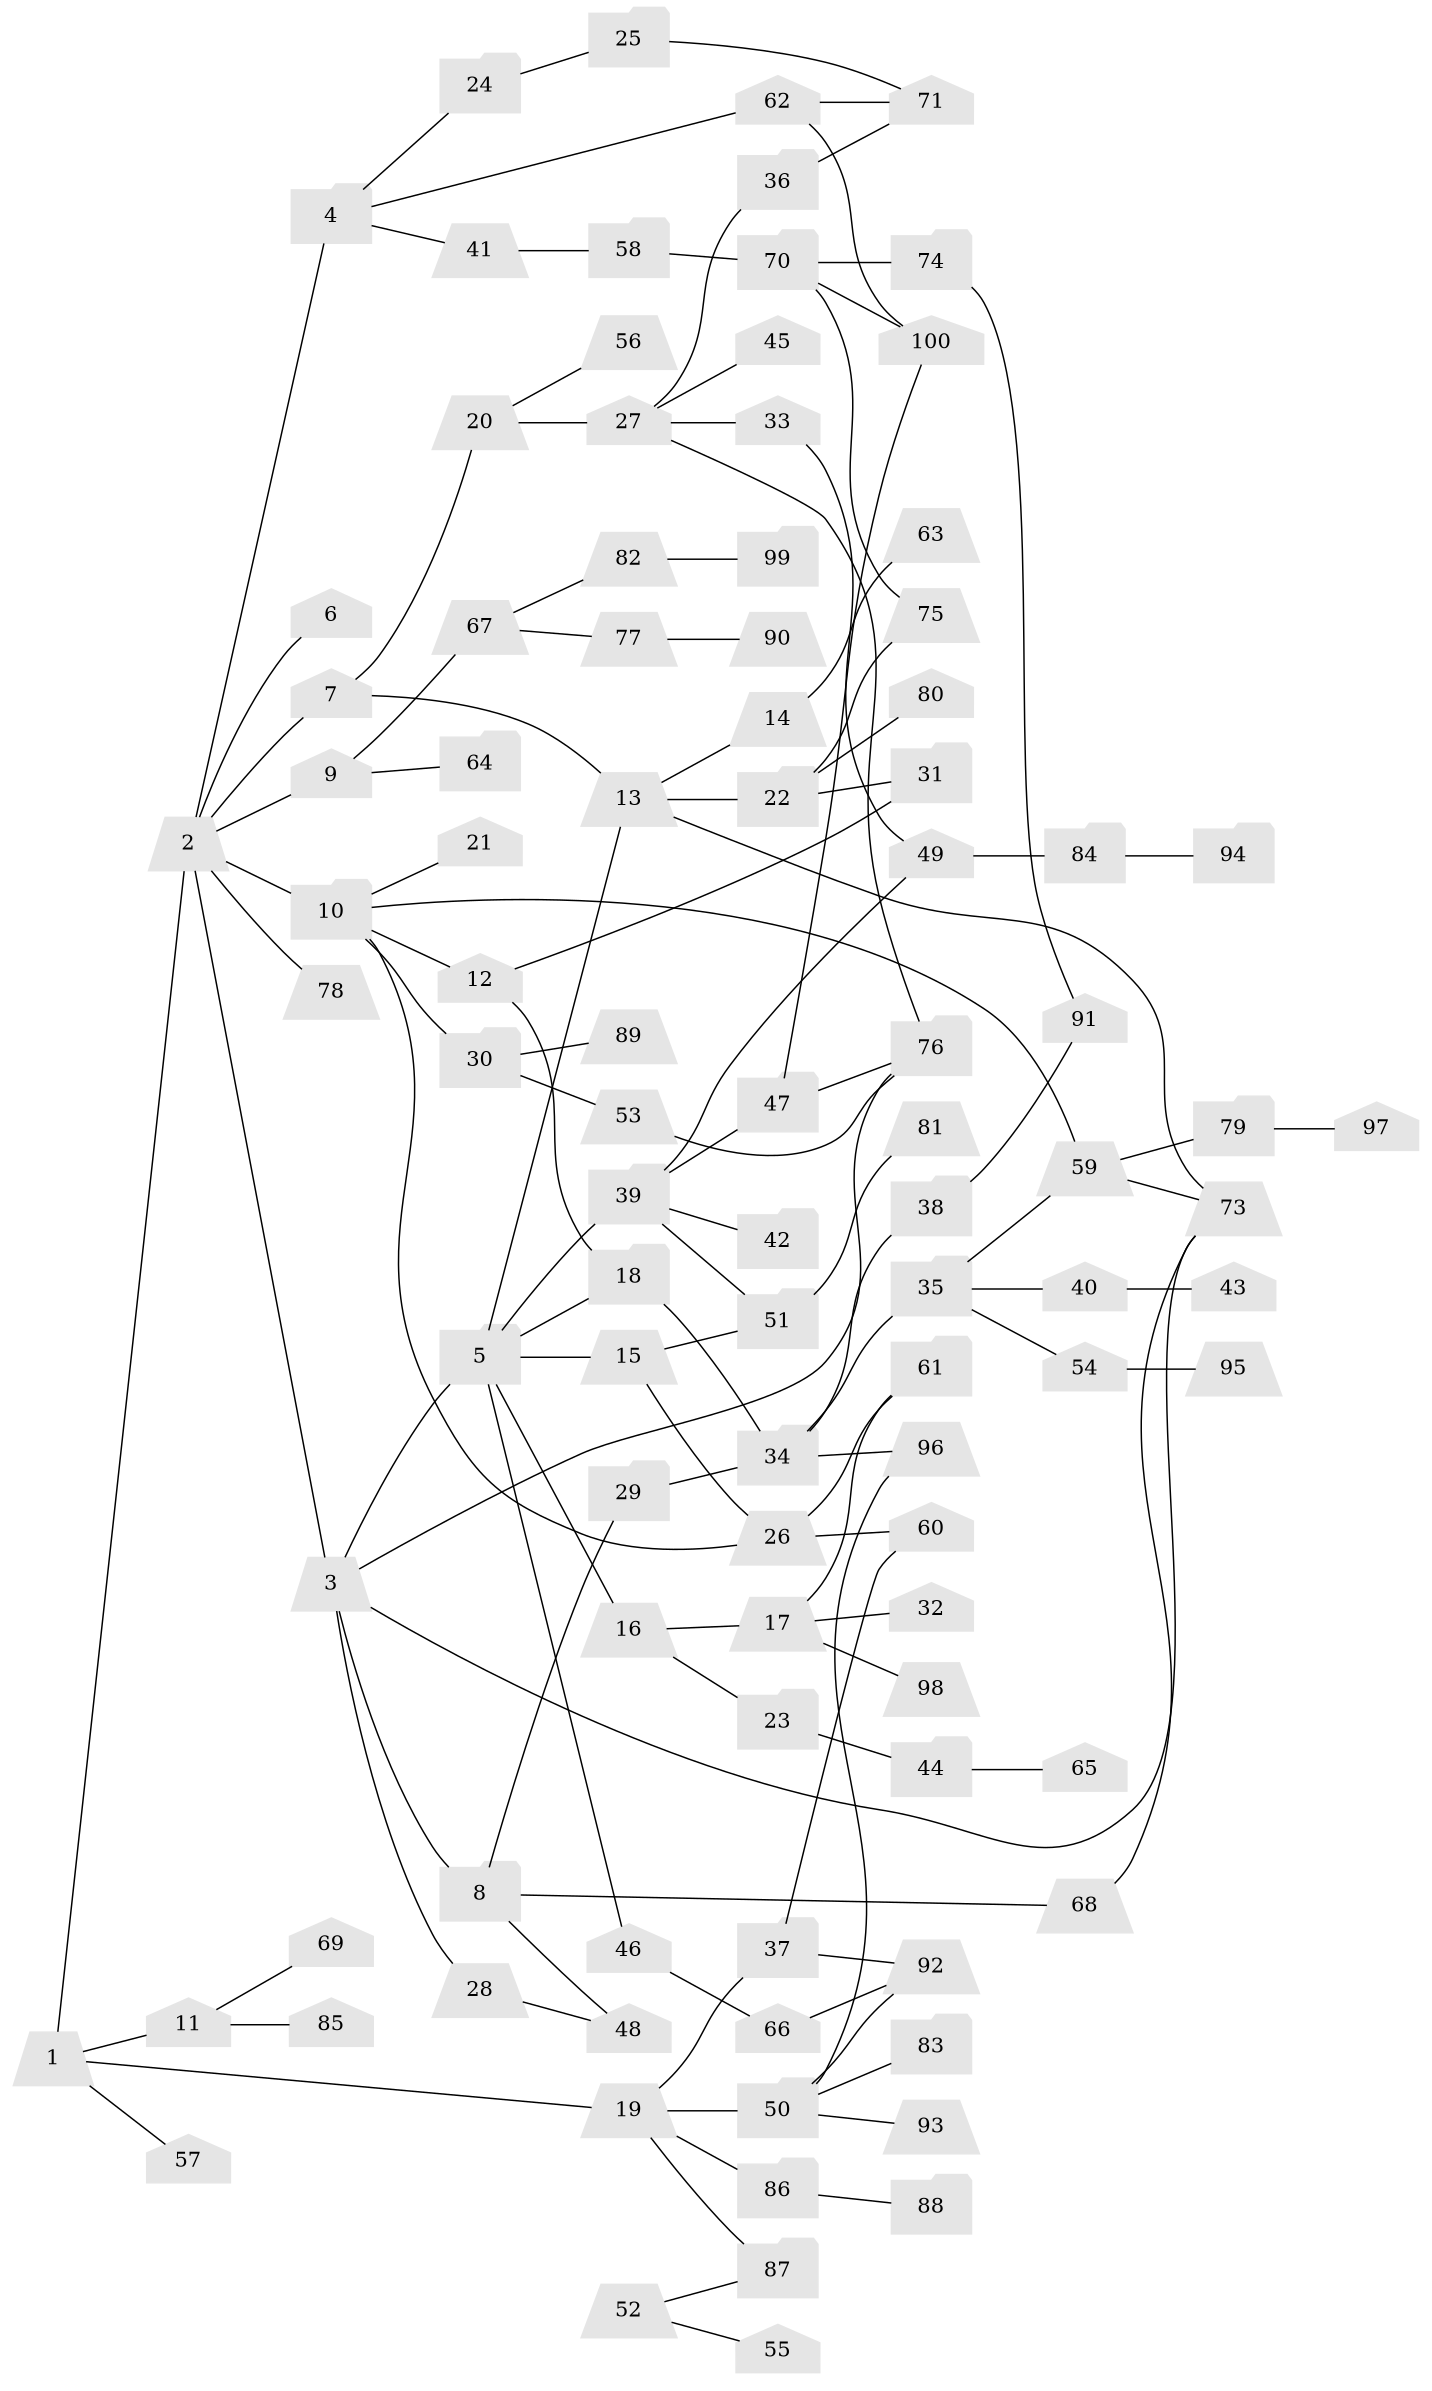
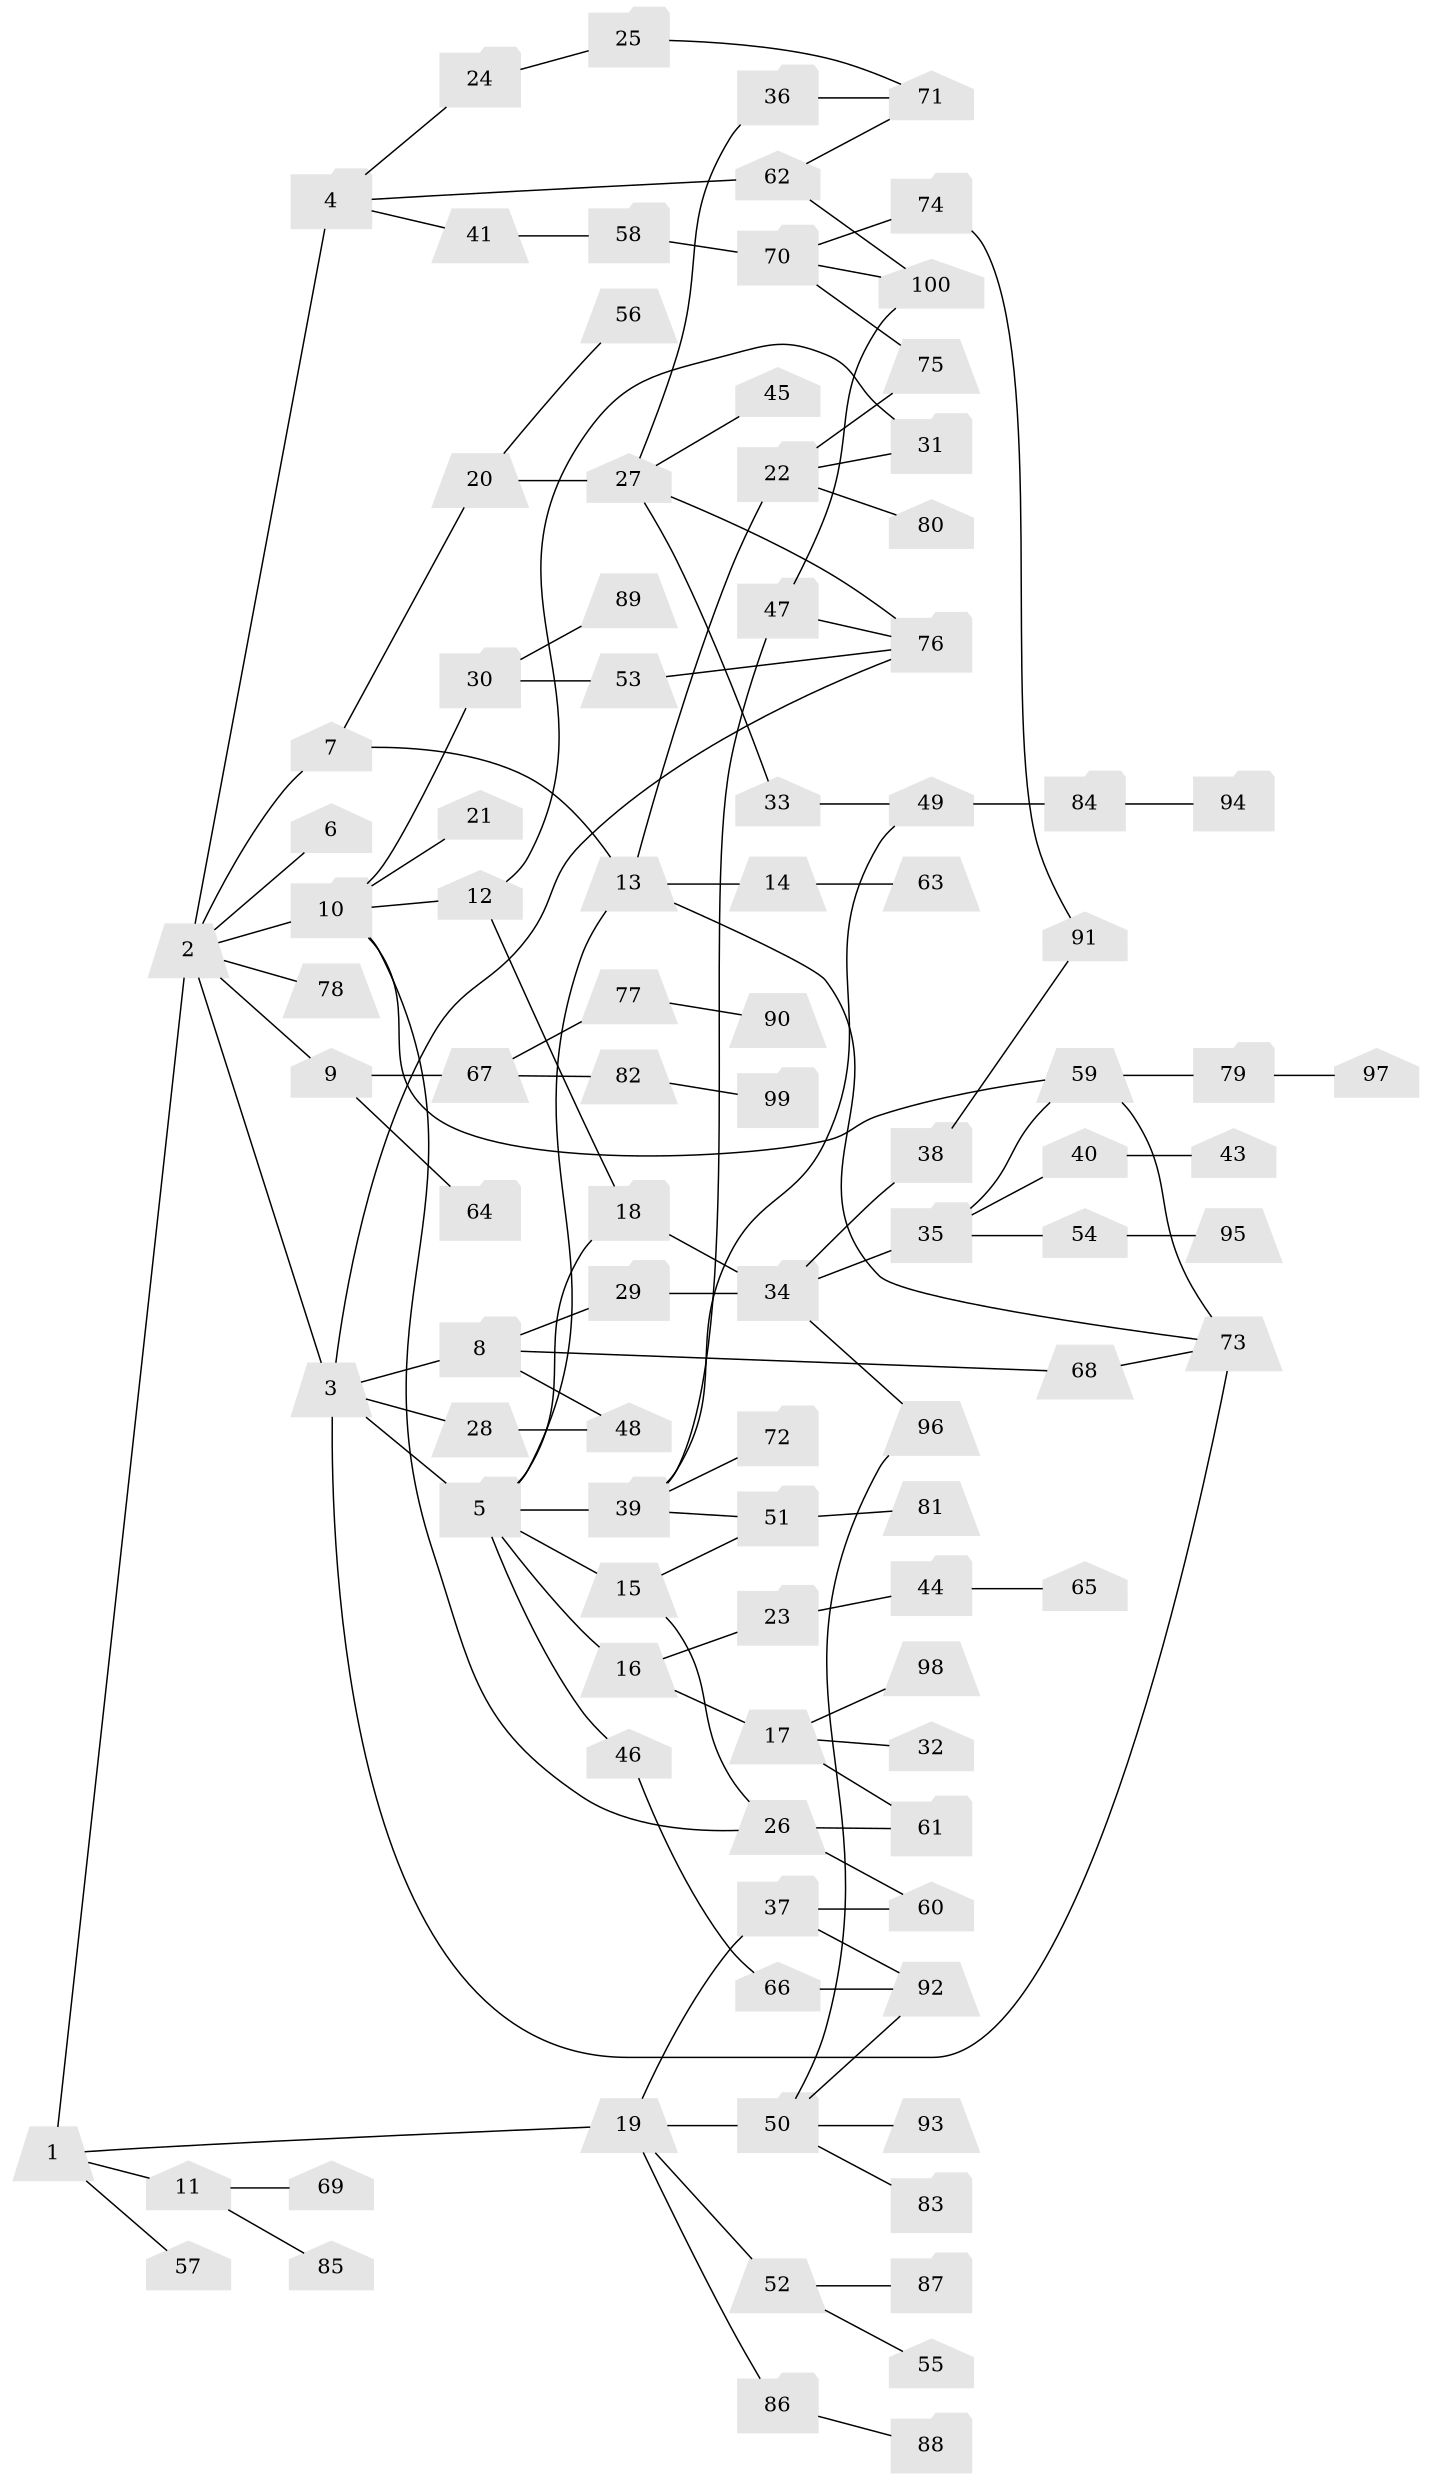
node "42": label "42" -> "72"
edge "19" -- "87": now "19" -- "52"
